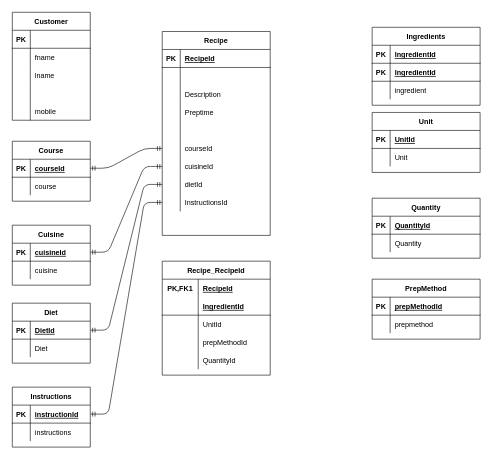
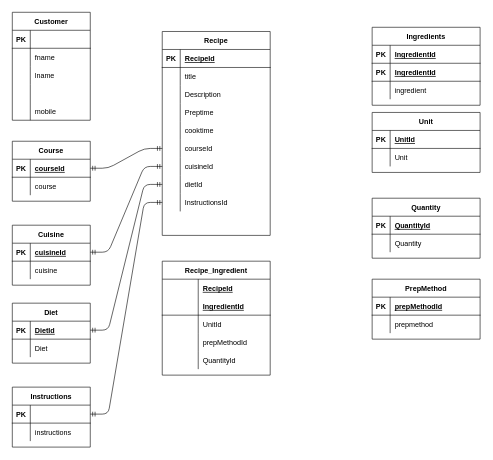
node "title": added
node "cooktime": added
node "Recipe_RecipeId": label "Recipe_RecipeId" -> "Recipe_Ingredient"
node "PK,FK1": removed
node "instructionId": removed
